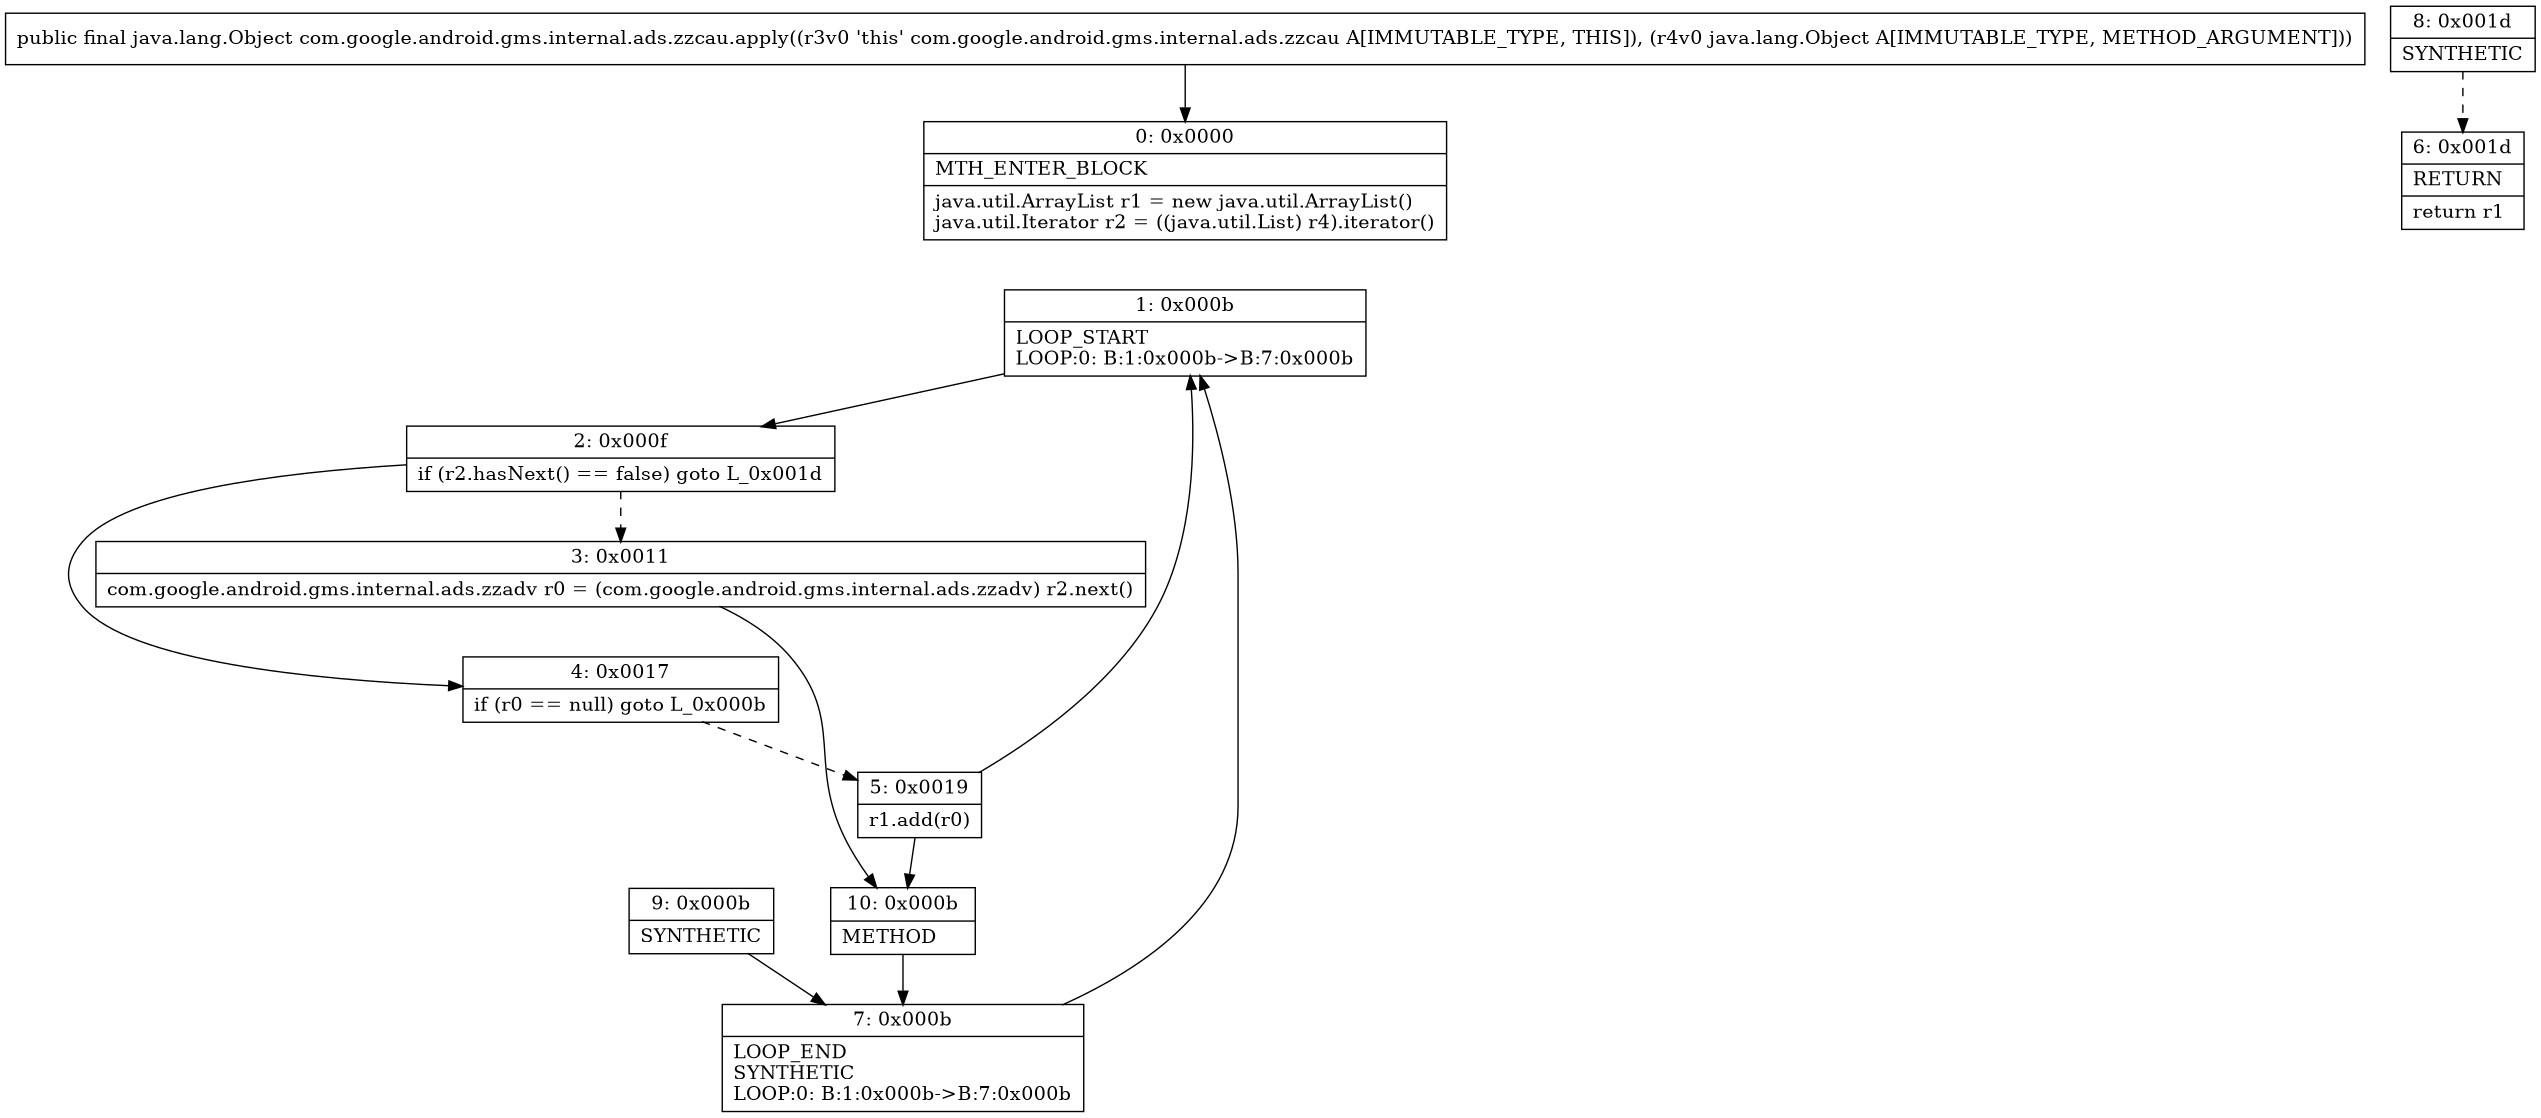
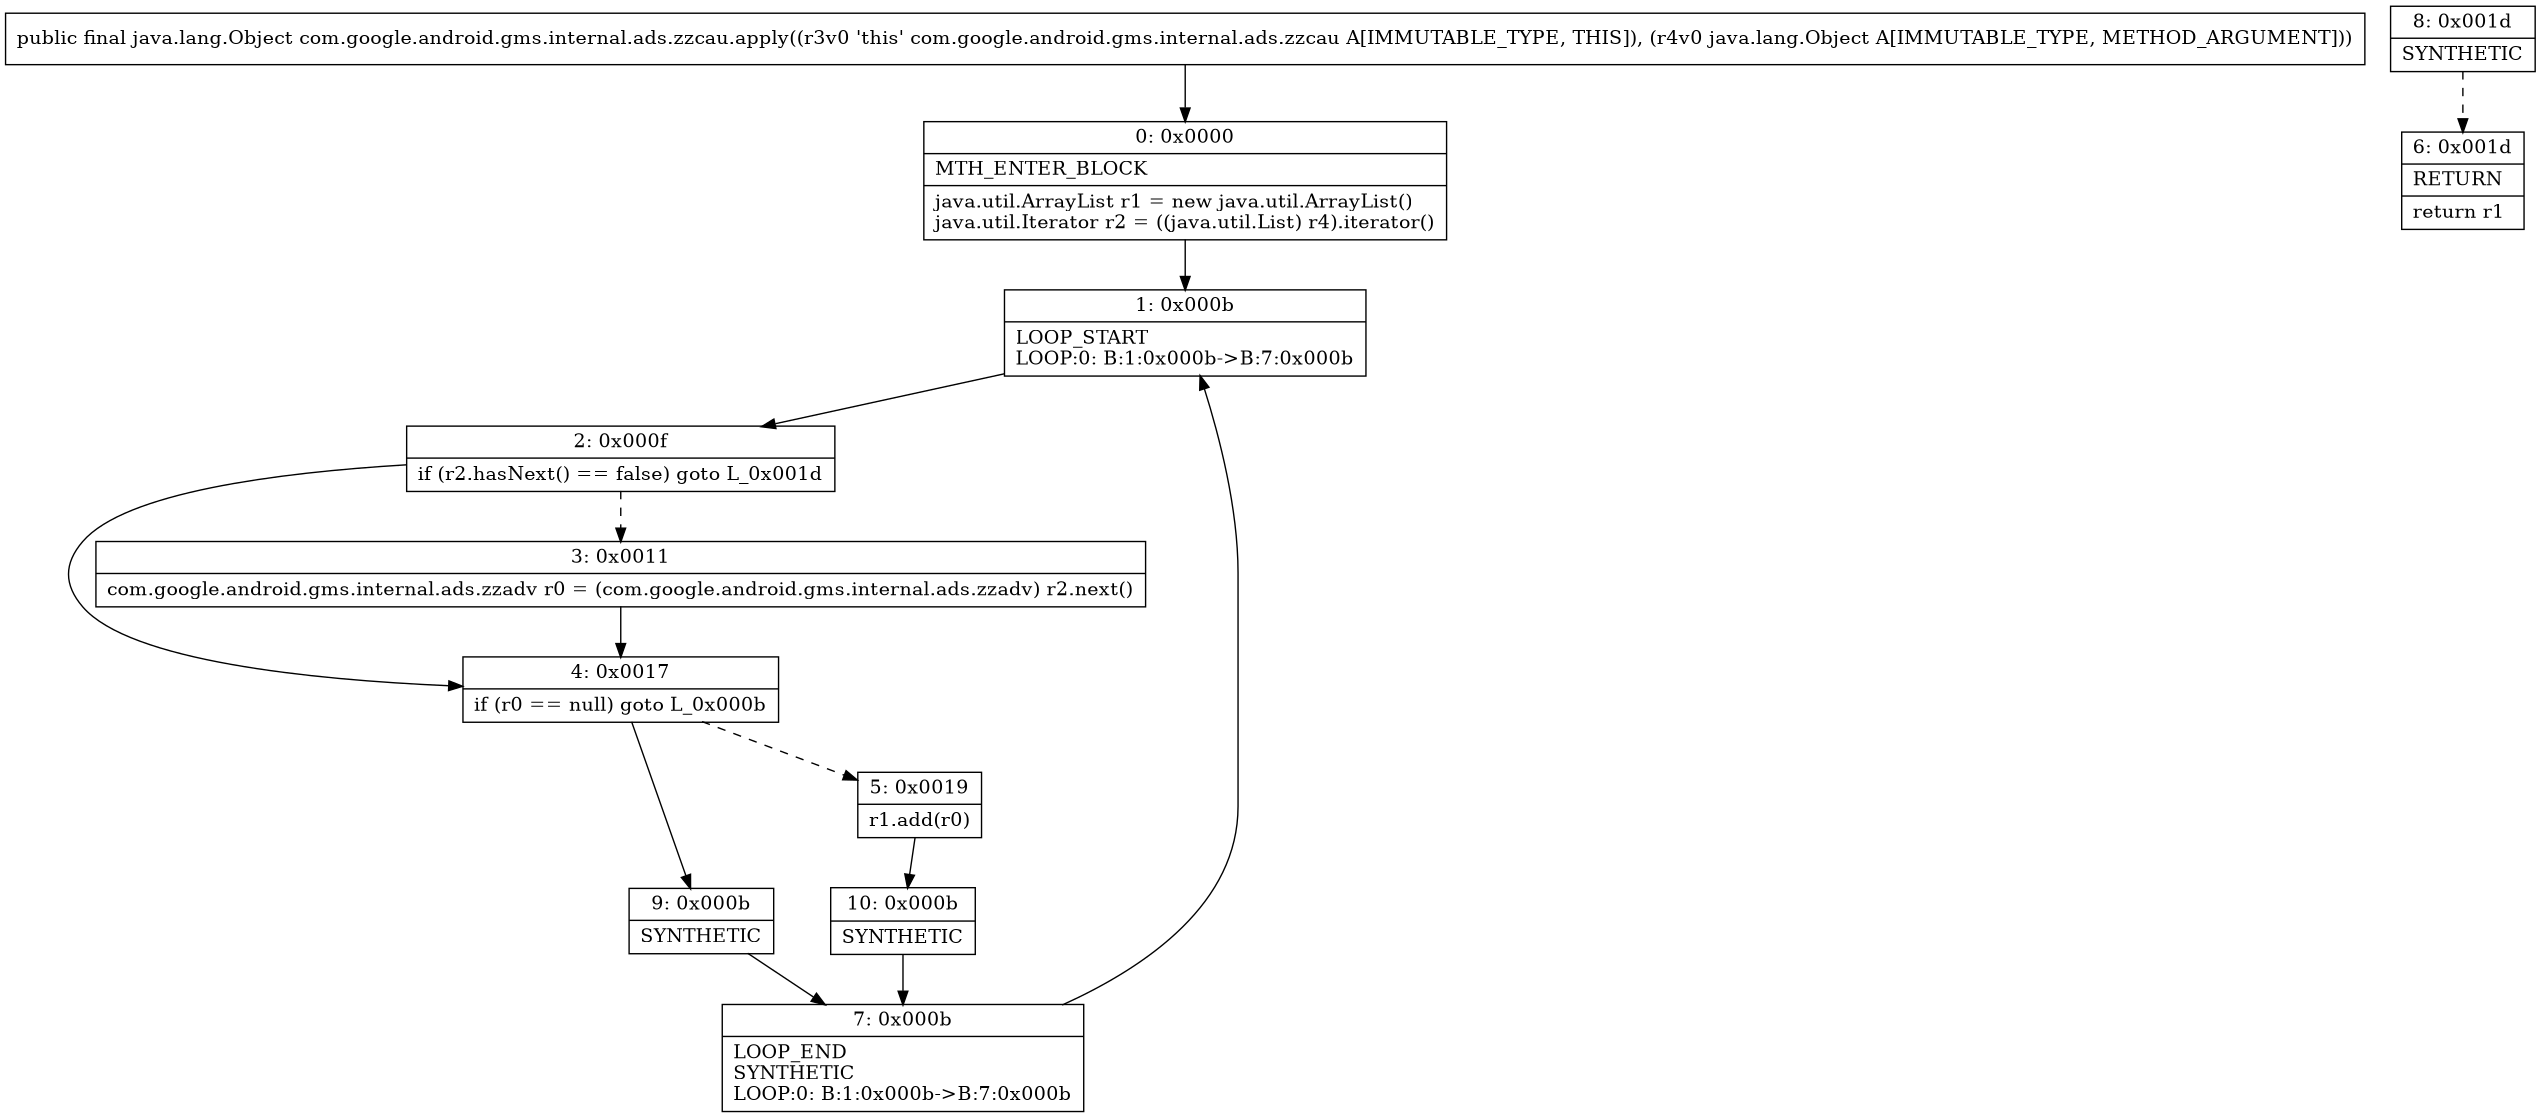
edge "5: 0x0019" -> "1: 0x000b": now "0: 0x0000" -> "1: 0x000b"
edge "3: 0x0011" -> "10: 0x000b": now "3: 0x0011" -> "4: 0x0017"
edge "4: 0x0017" -> "9: 0x000b": added
node "10: 0x000b": text "METHOD" -> "SYNTHETIC"
